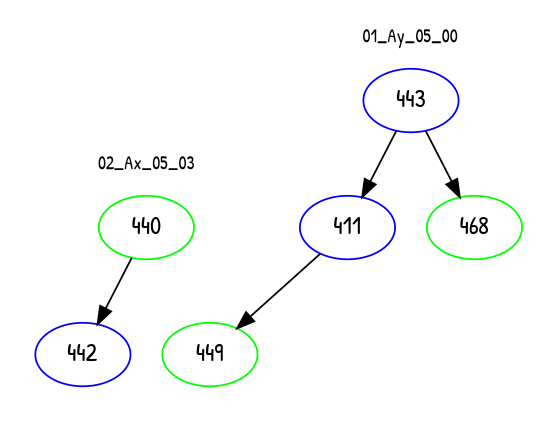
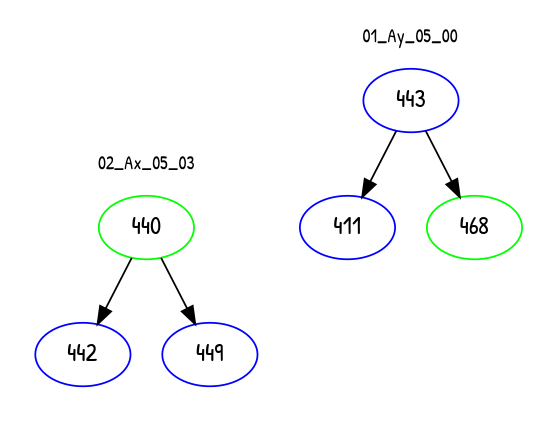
edge "411" -> "449": now "440" -> "449"
node "449": color green -> blue
